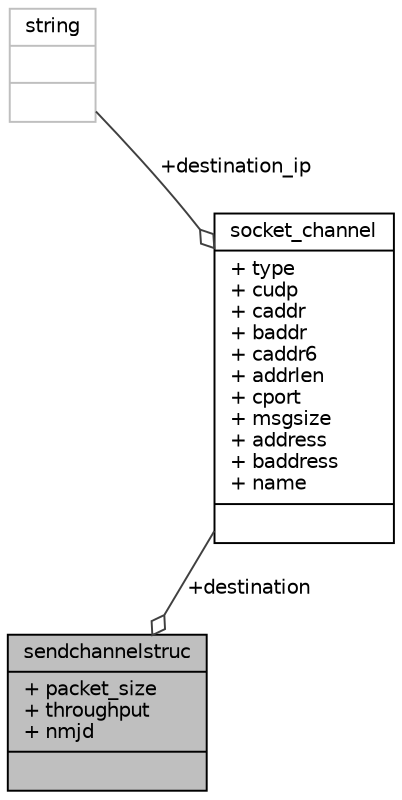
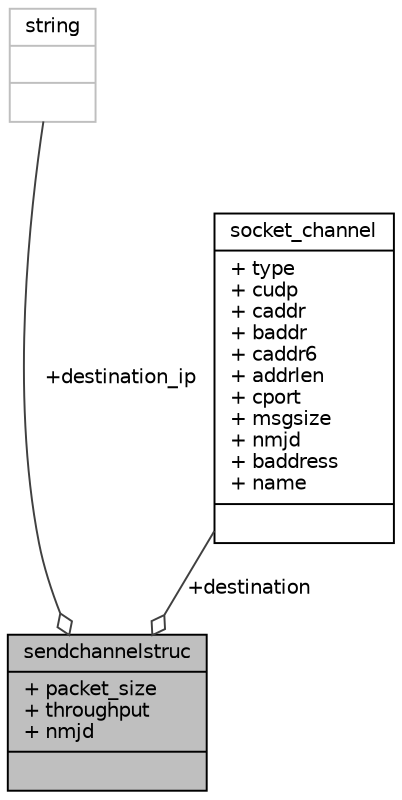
edge "string" -> "socket_channel": now "string" -> "sendchannelstruc"
node "socket_channel": text "+ address" -> "+ nmjd"
